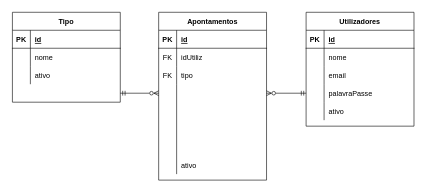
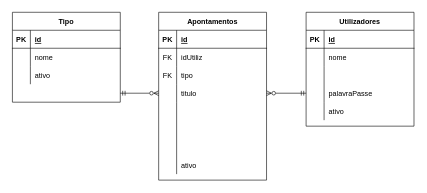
node "email": removed
node "titulo": added
